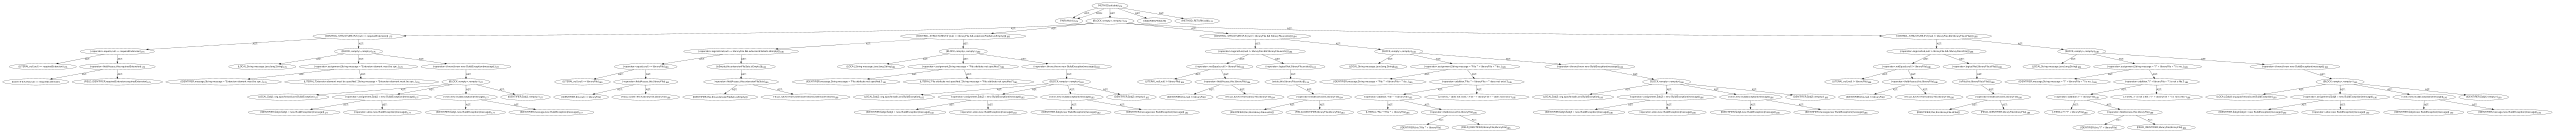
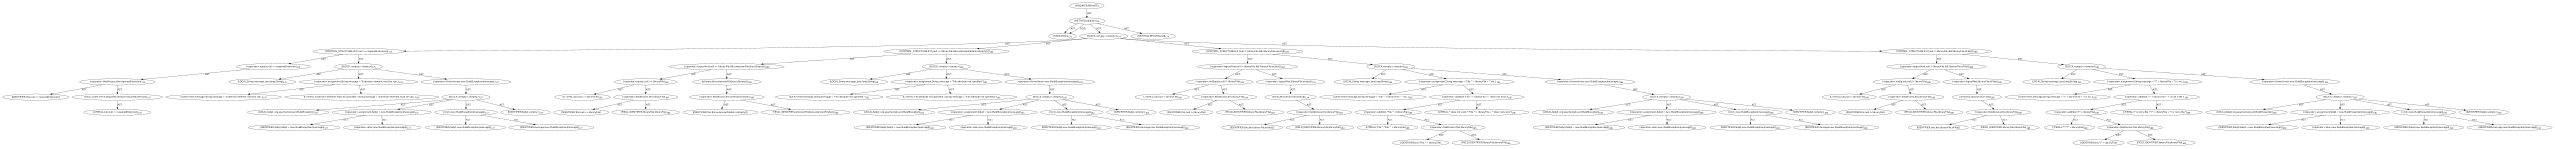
edge "(METHOD,validate)" -> "(MODIFIER,PRIVATE)": reversed
edge "(<operator>.equals,null == requiredExtension)" -> "(LITERAL,null,null == requiredExtension)": now "(FIELD_IDENTIFIER,requiredExtension,requiredExtension)" -> "(LITERAL,null,null == requiredExtension)"
